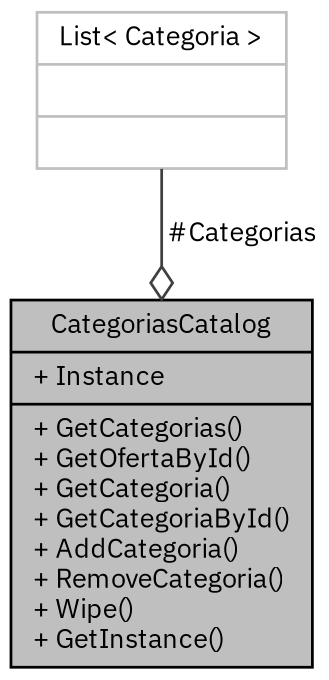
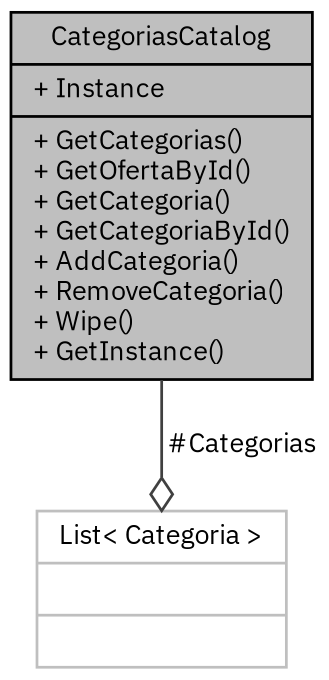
edge "List< Categoria >" -> "CategoriasCatalog": reversed
